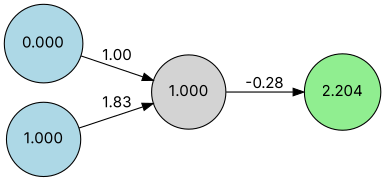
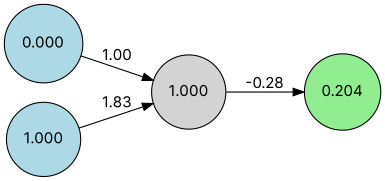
node "2.204": label "2.204" -> "0.204"
